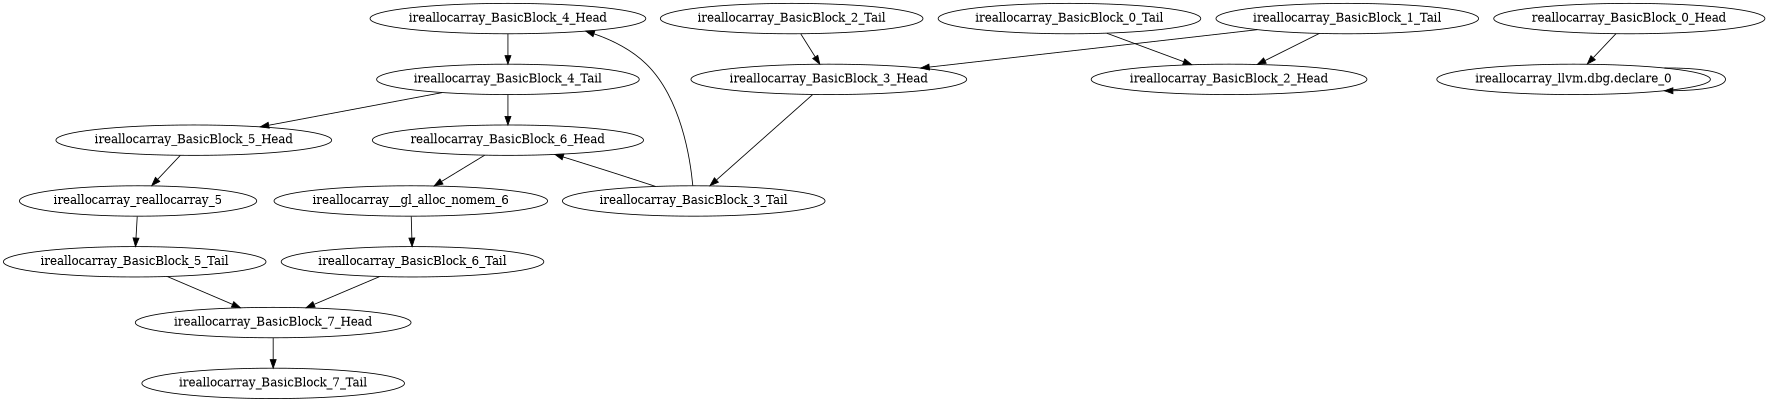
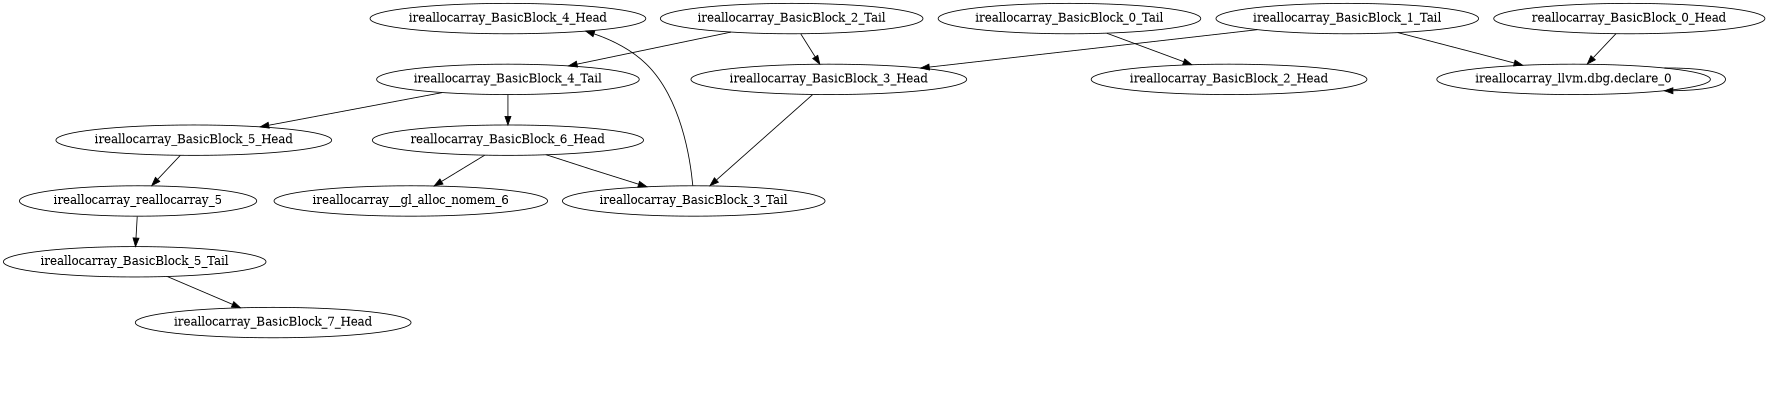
edge "ireallocarray_BasicBlock_4_Head" -> "ireallocarray_BasicBlock_4_Tail": now "ireallocarray_BasicBlock_2_Tail" -> "ireallocarray_BasicBlock_4_Tail"
edge "ireallocarray_BasicBlock_1_Tail" -> "ireallocarray_BasicBlock_2_Head": now "ireallocarray_BasicBlock_1_Tail" -> "ireallocarray_llvm.dbg.declare_0"
edge "ireallocarray_BasicBlock_3_Tail" -> "reallocarray_BasicBlock_6_Head": reversed
node "ireallocarray_BasicBlock_6_Tail": removed
node "ireallocarray_BasicBlock_7_Tail": removed
